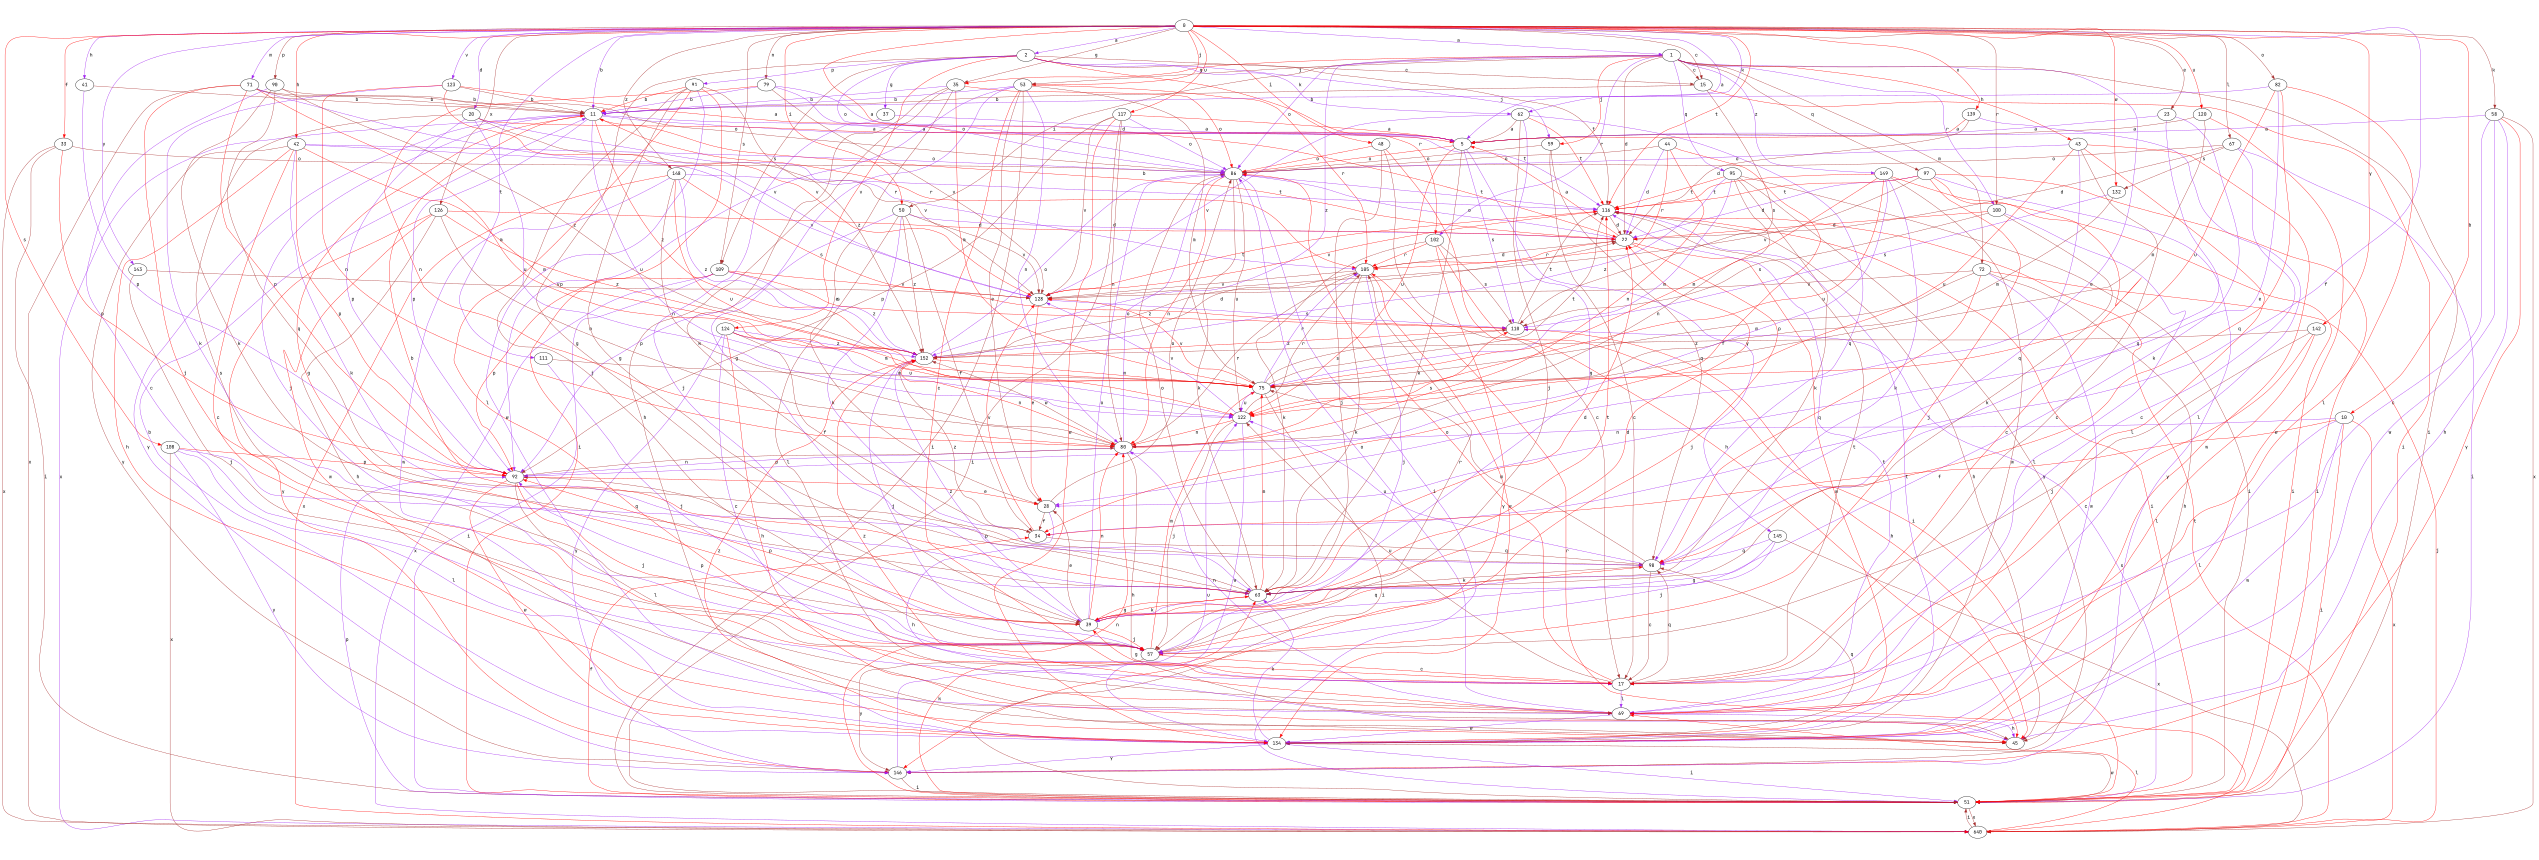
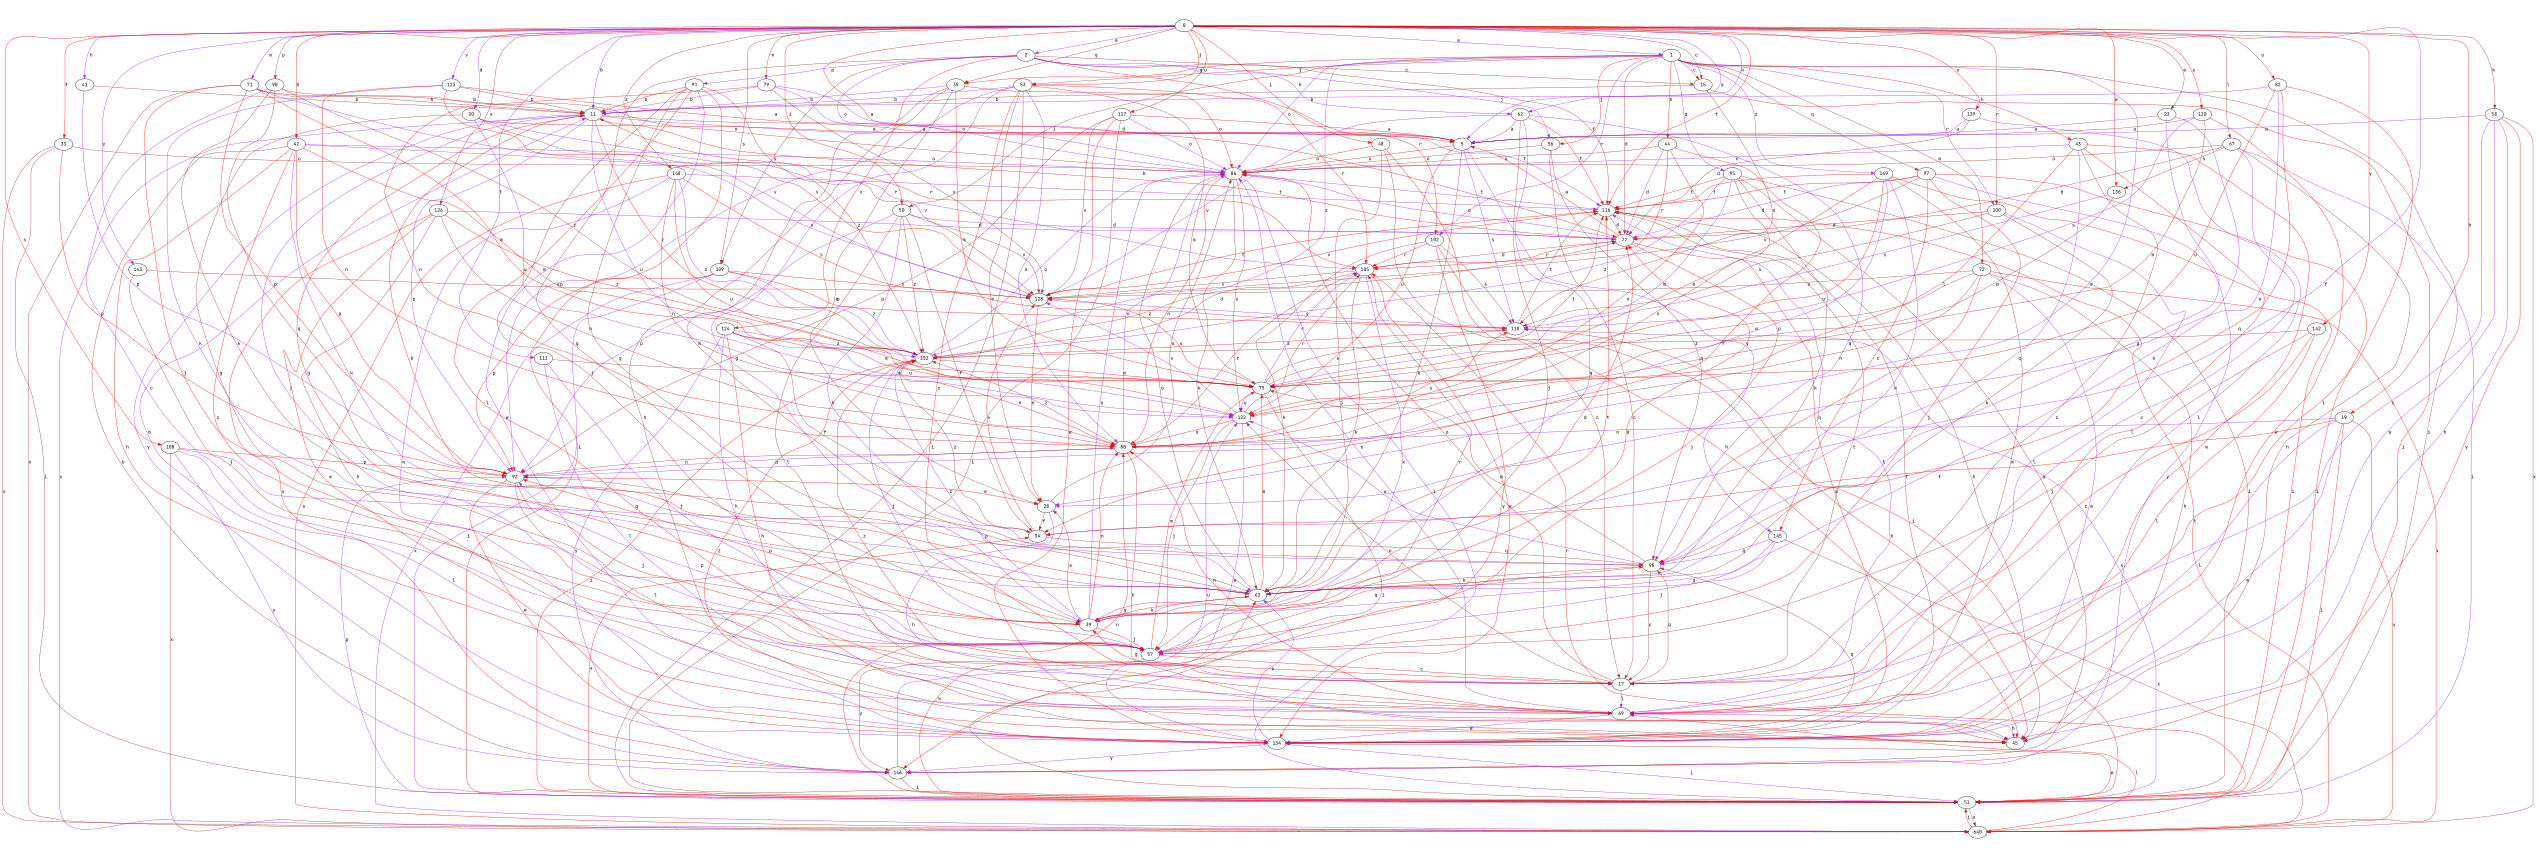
edge "1" -> "44": added, label "h"
node "37": removed
edge "11" -> "5": color purple -> brown
edge "139" -> "5": color red -> purple
node "59": label "59" -> "56"
node "132": label "132" -> "136"
edge "126" -> "22": color red -> purple
edge "117" -> "80": now "72" -> "80"
edge "120" -> "110": added, label "s"
edge "43" -> "122": label "u" -> "l"
edge "20" -> "92": removed, label "p"
edge "20" -> "39": label "s" -> "g"
edge "80" -> "152": label "w" -> "z"
node "10": label "10" -> "19"
edge "97" -> "17": now "97" -> "145"
edge "67" -> "45": added, label "h"
edge "116" -> "51": now "152" -> "51"
edge "42" -> "146": label "y" -> "b"
edge "105" -> "57": label "j" -> "x"
edge "124" -> "17": label "c" -> "h"
edge "72" -> "640": label "j" -> "x"
edge "69" -> "80": color purple -> red
edge "134" -> "116": color purple -> brown
edge "111" -> "69": added, label "l"
